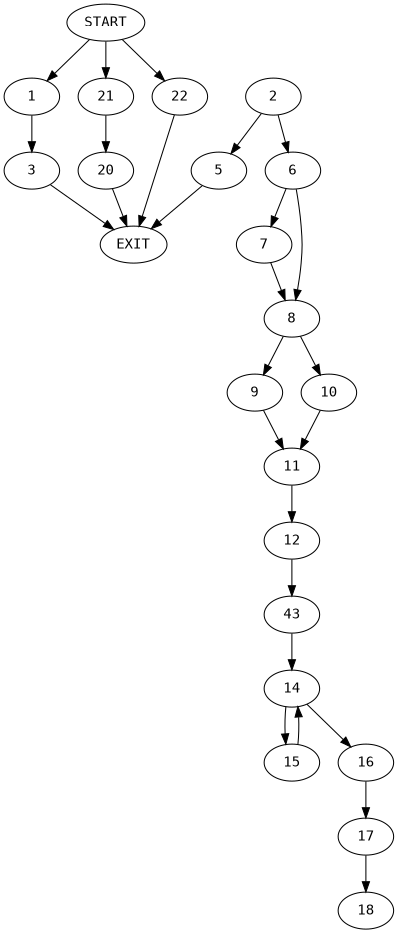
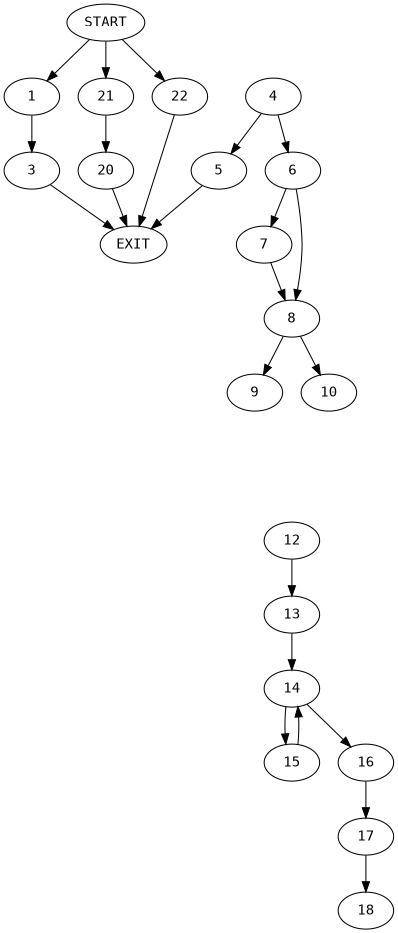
node "2": label "2" -> "4"
node "11": removed
node "43": label "43" -> "13"
